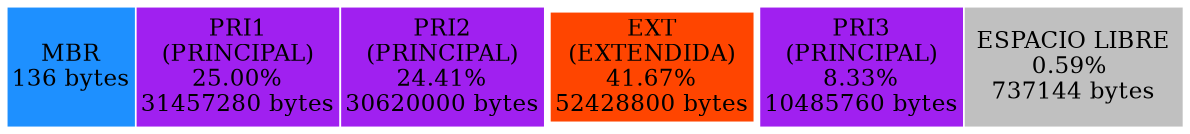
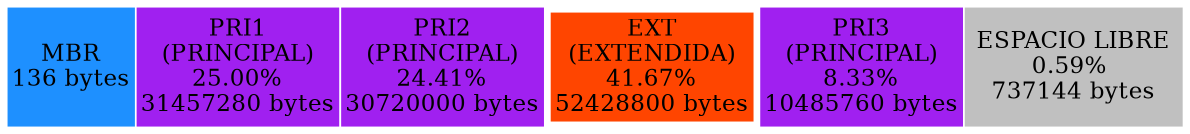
node "MBR": text "30620000 bytes" -> "30720000 bytes"
